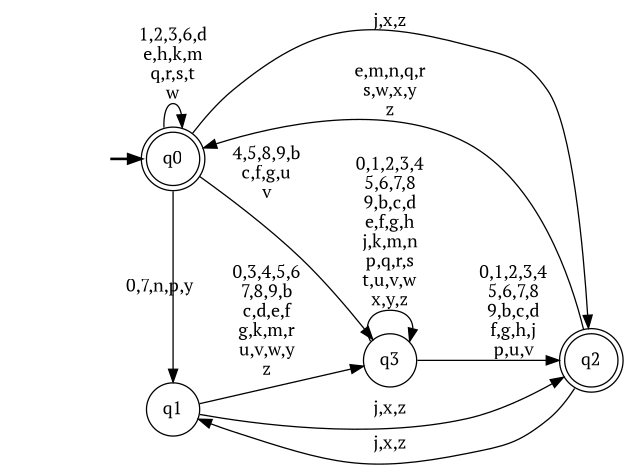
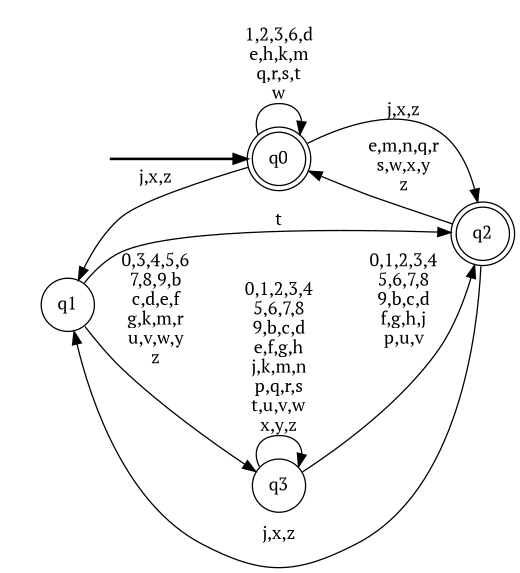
edge "q0" -> "q3": removed, label "4,5,8,9,b c,f,g,u v"
edge "q0" -> "q1": label "0,7,n,p,y" -> "j,x,z"
edge "q1" -> "q2": label "j,x,z" -> "t"
